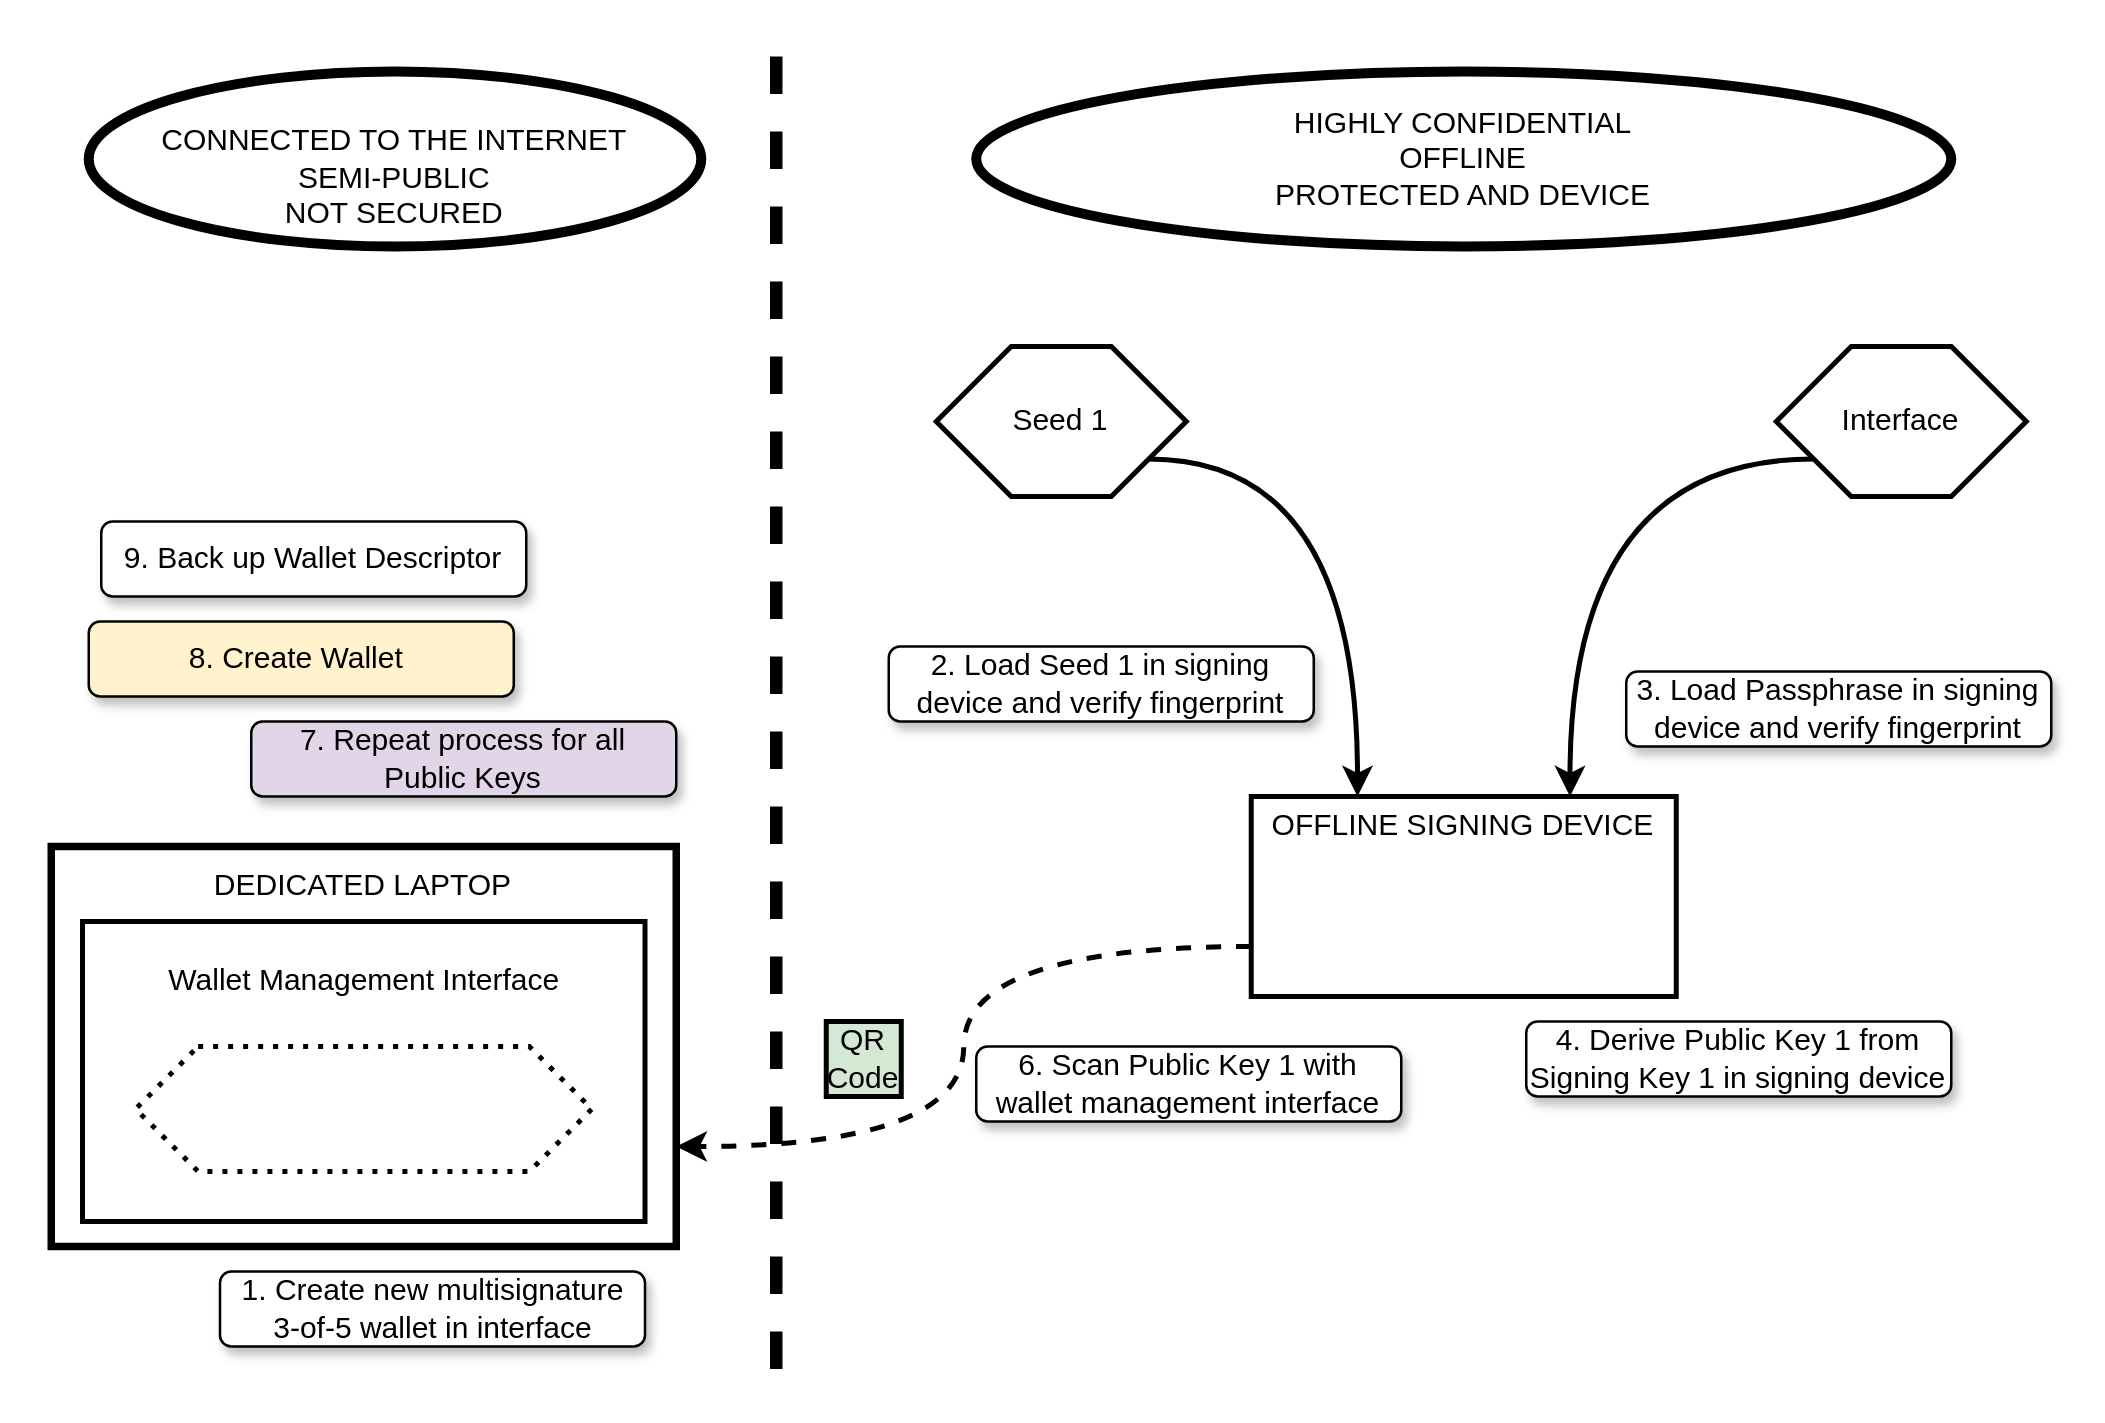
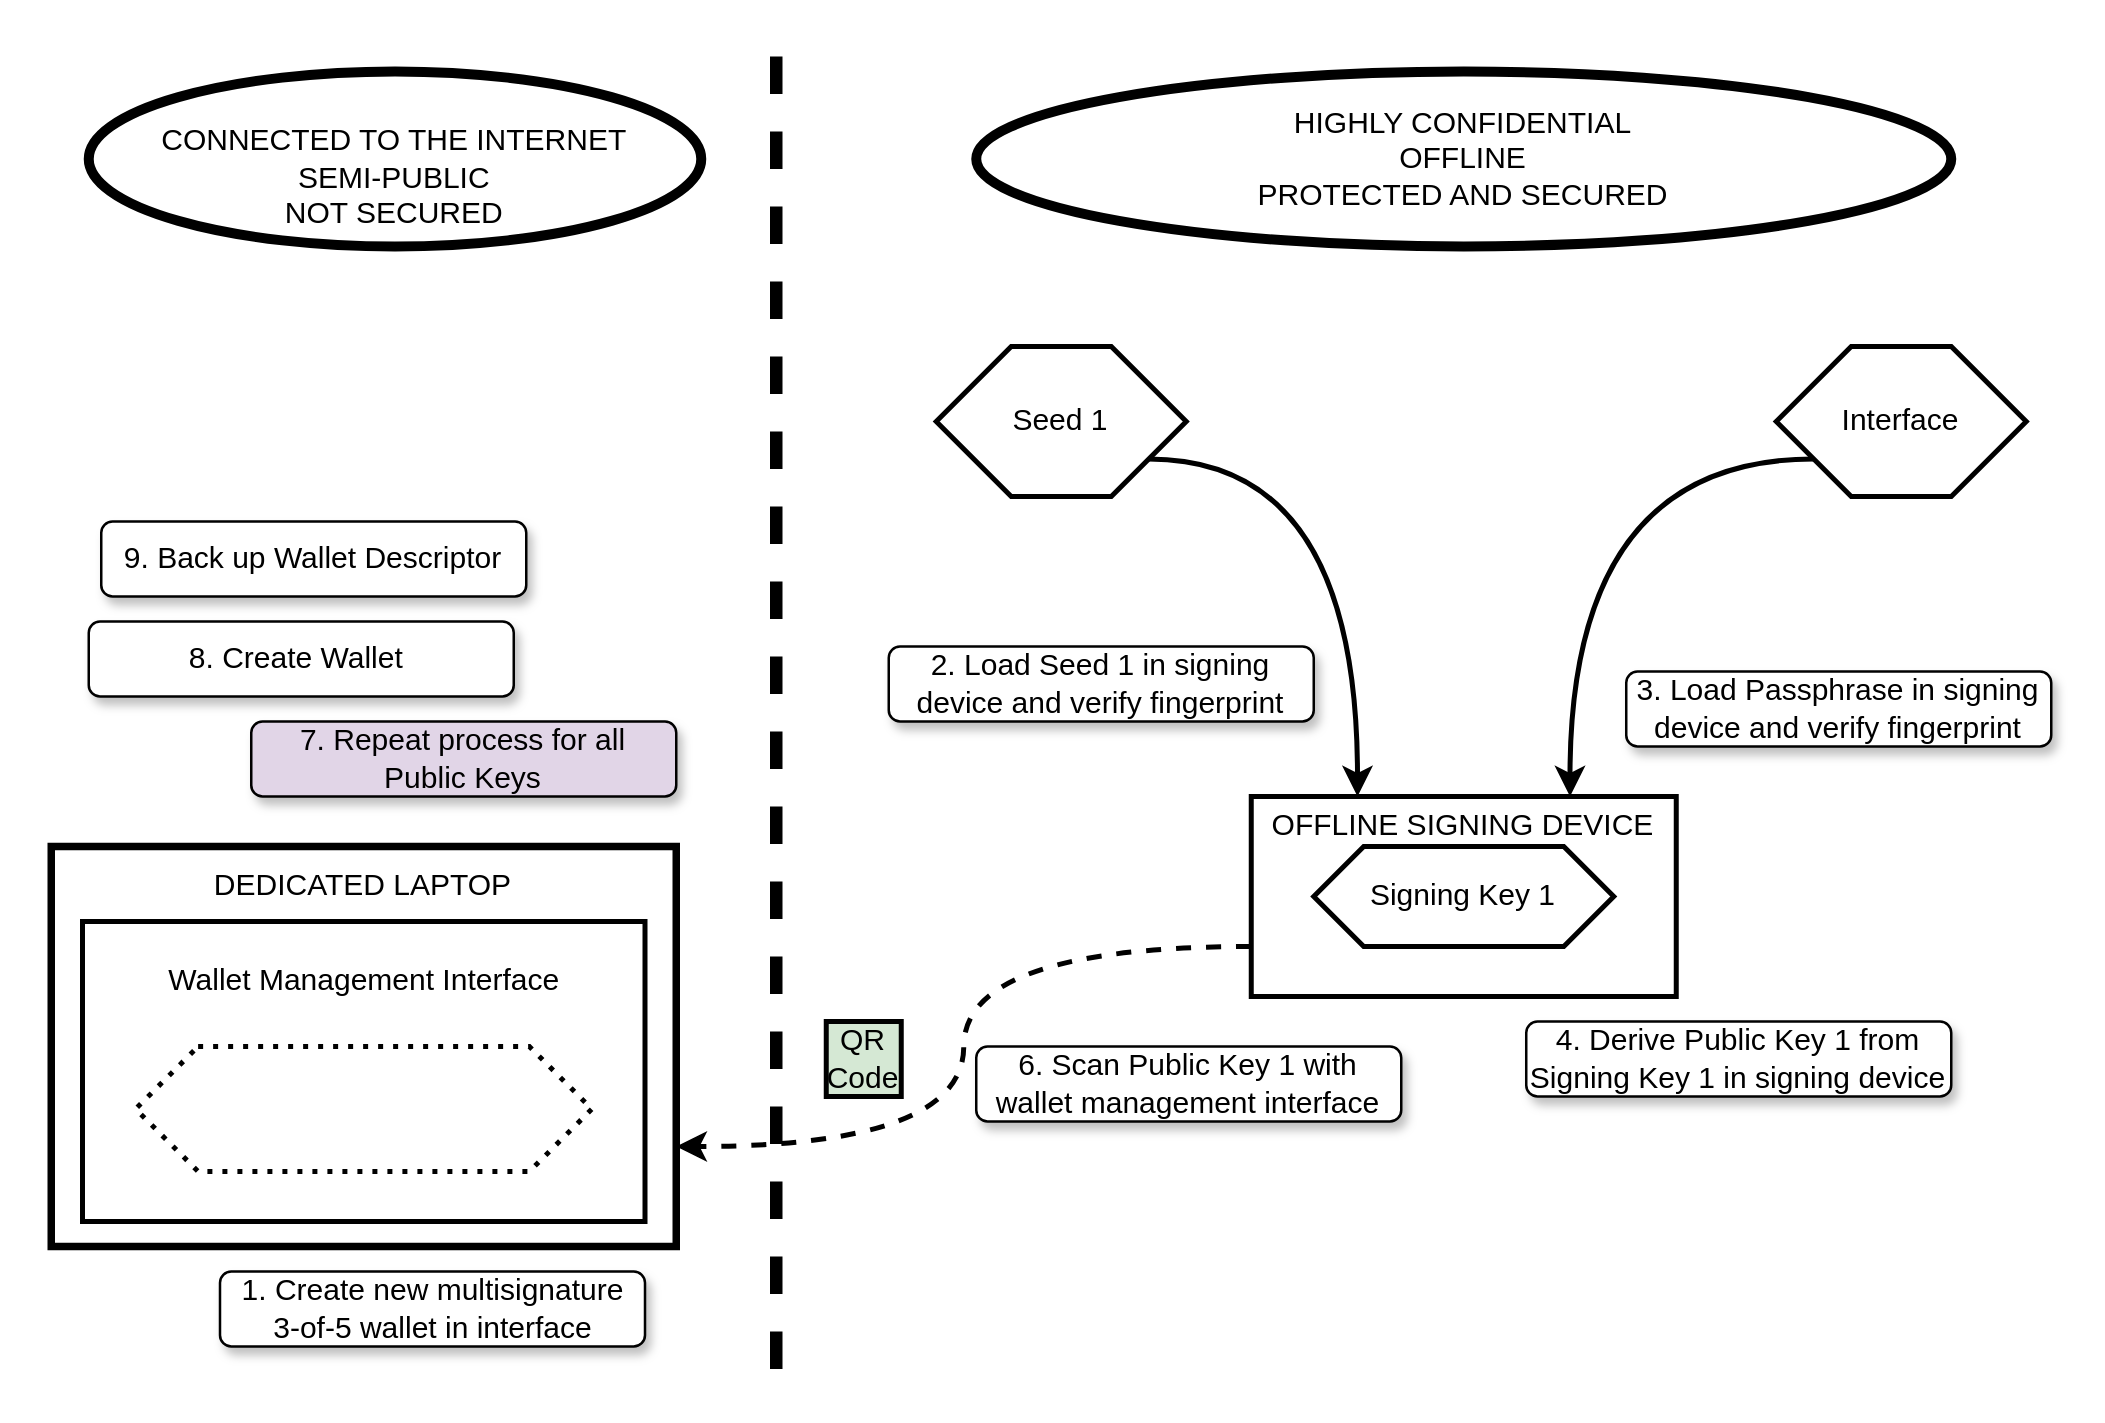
node "HIGHLY CONFIDENTIAL OFFLINE PROTECTED AND DEVICE": label "HIGHLY CONFIDENTIAL OFFLINE PROTECTED AND DEVICE" -> "HIGHLY CONFIDENTIAL OFFLINE PROTECTED AND SECURED"
node "8. Create Wallet": fillcolor #fff2cc -> #ffffff
node "Signing Key 1": added
